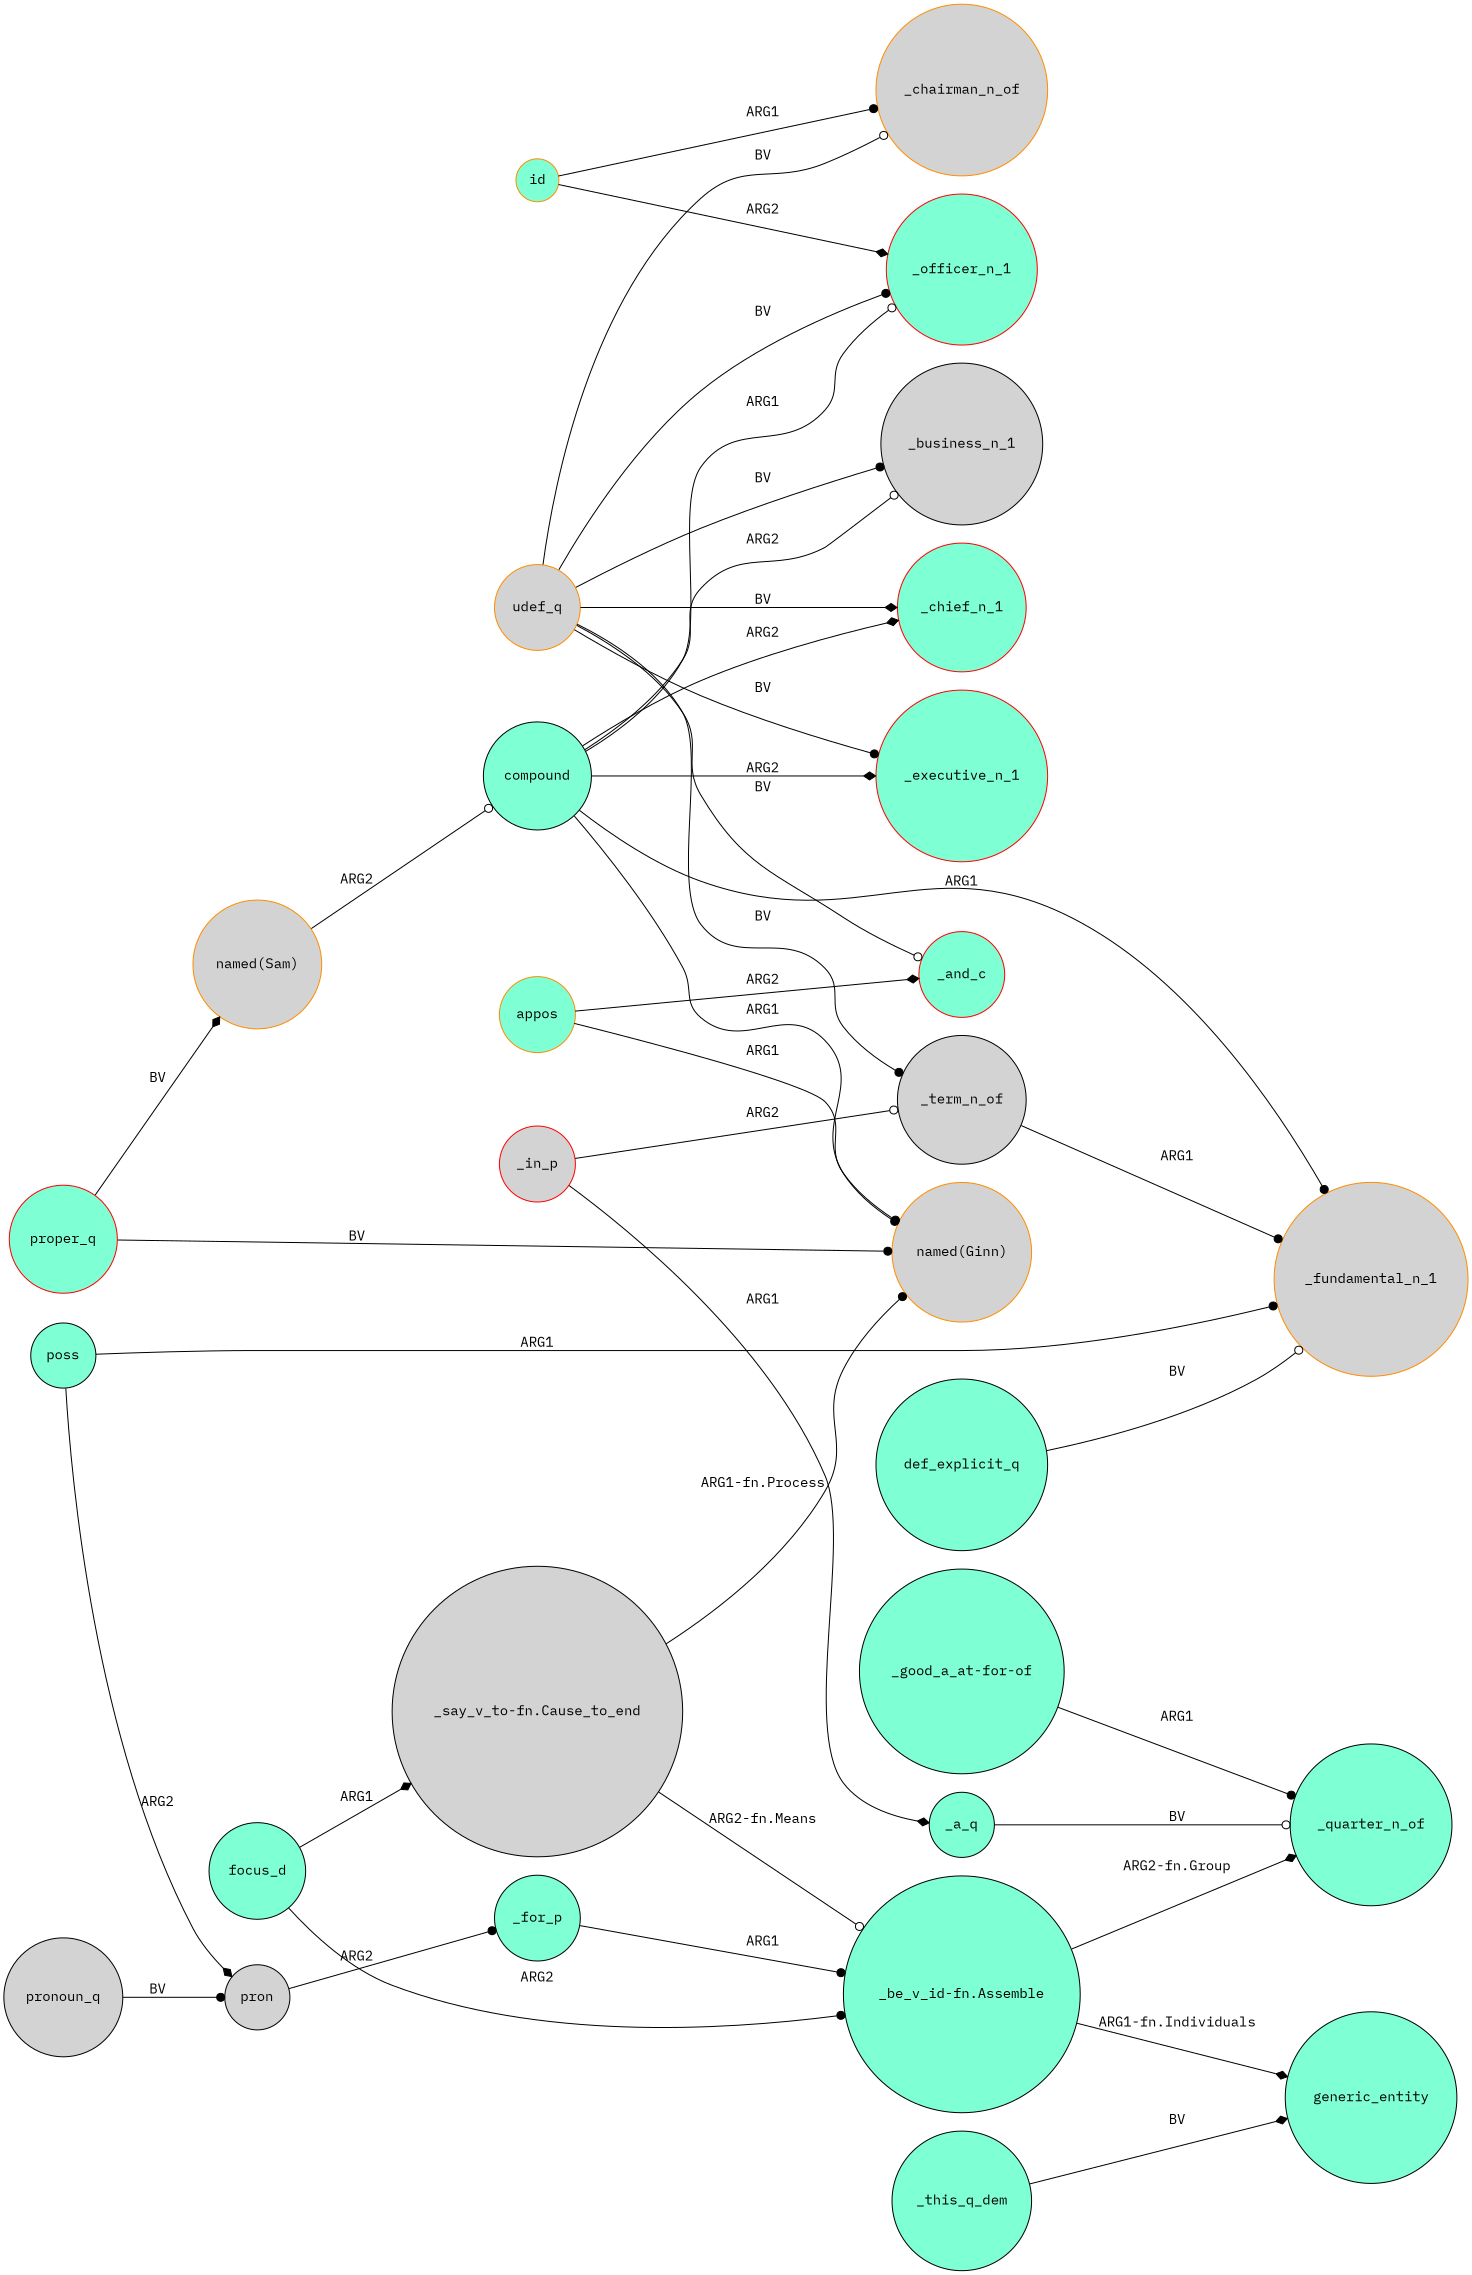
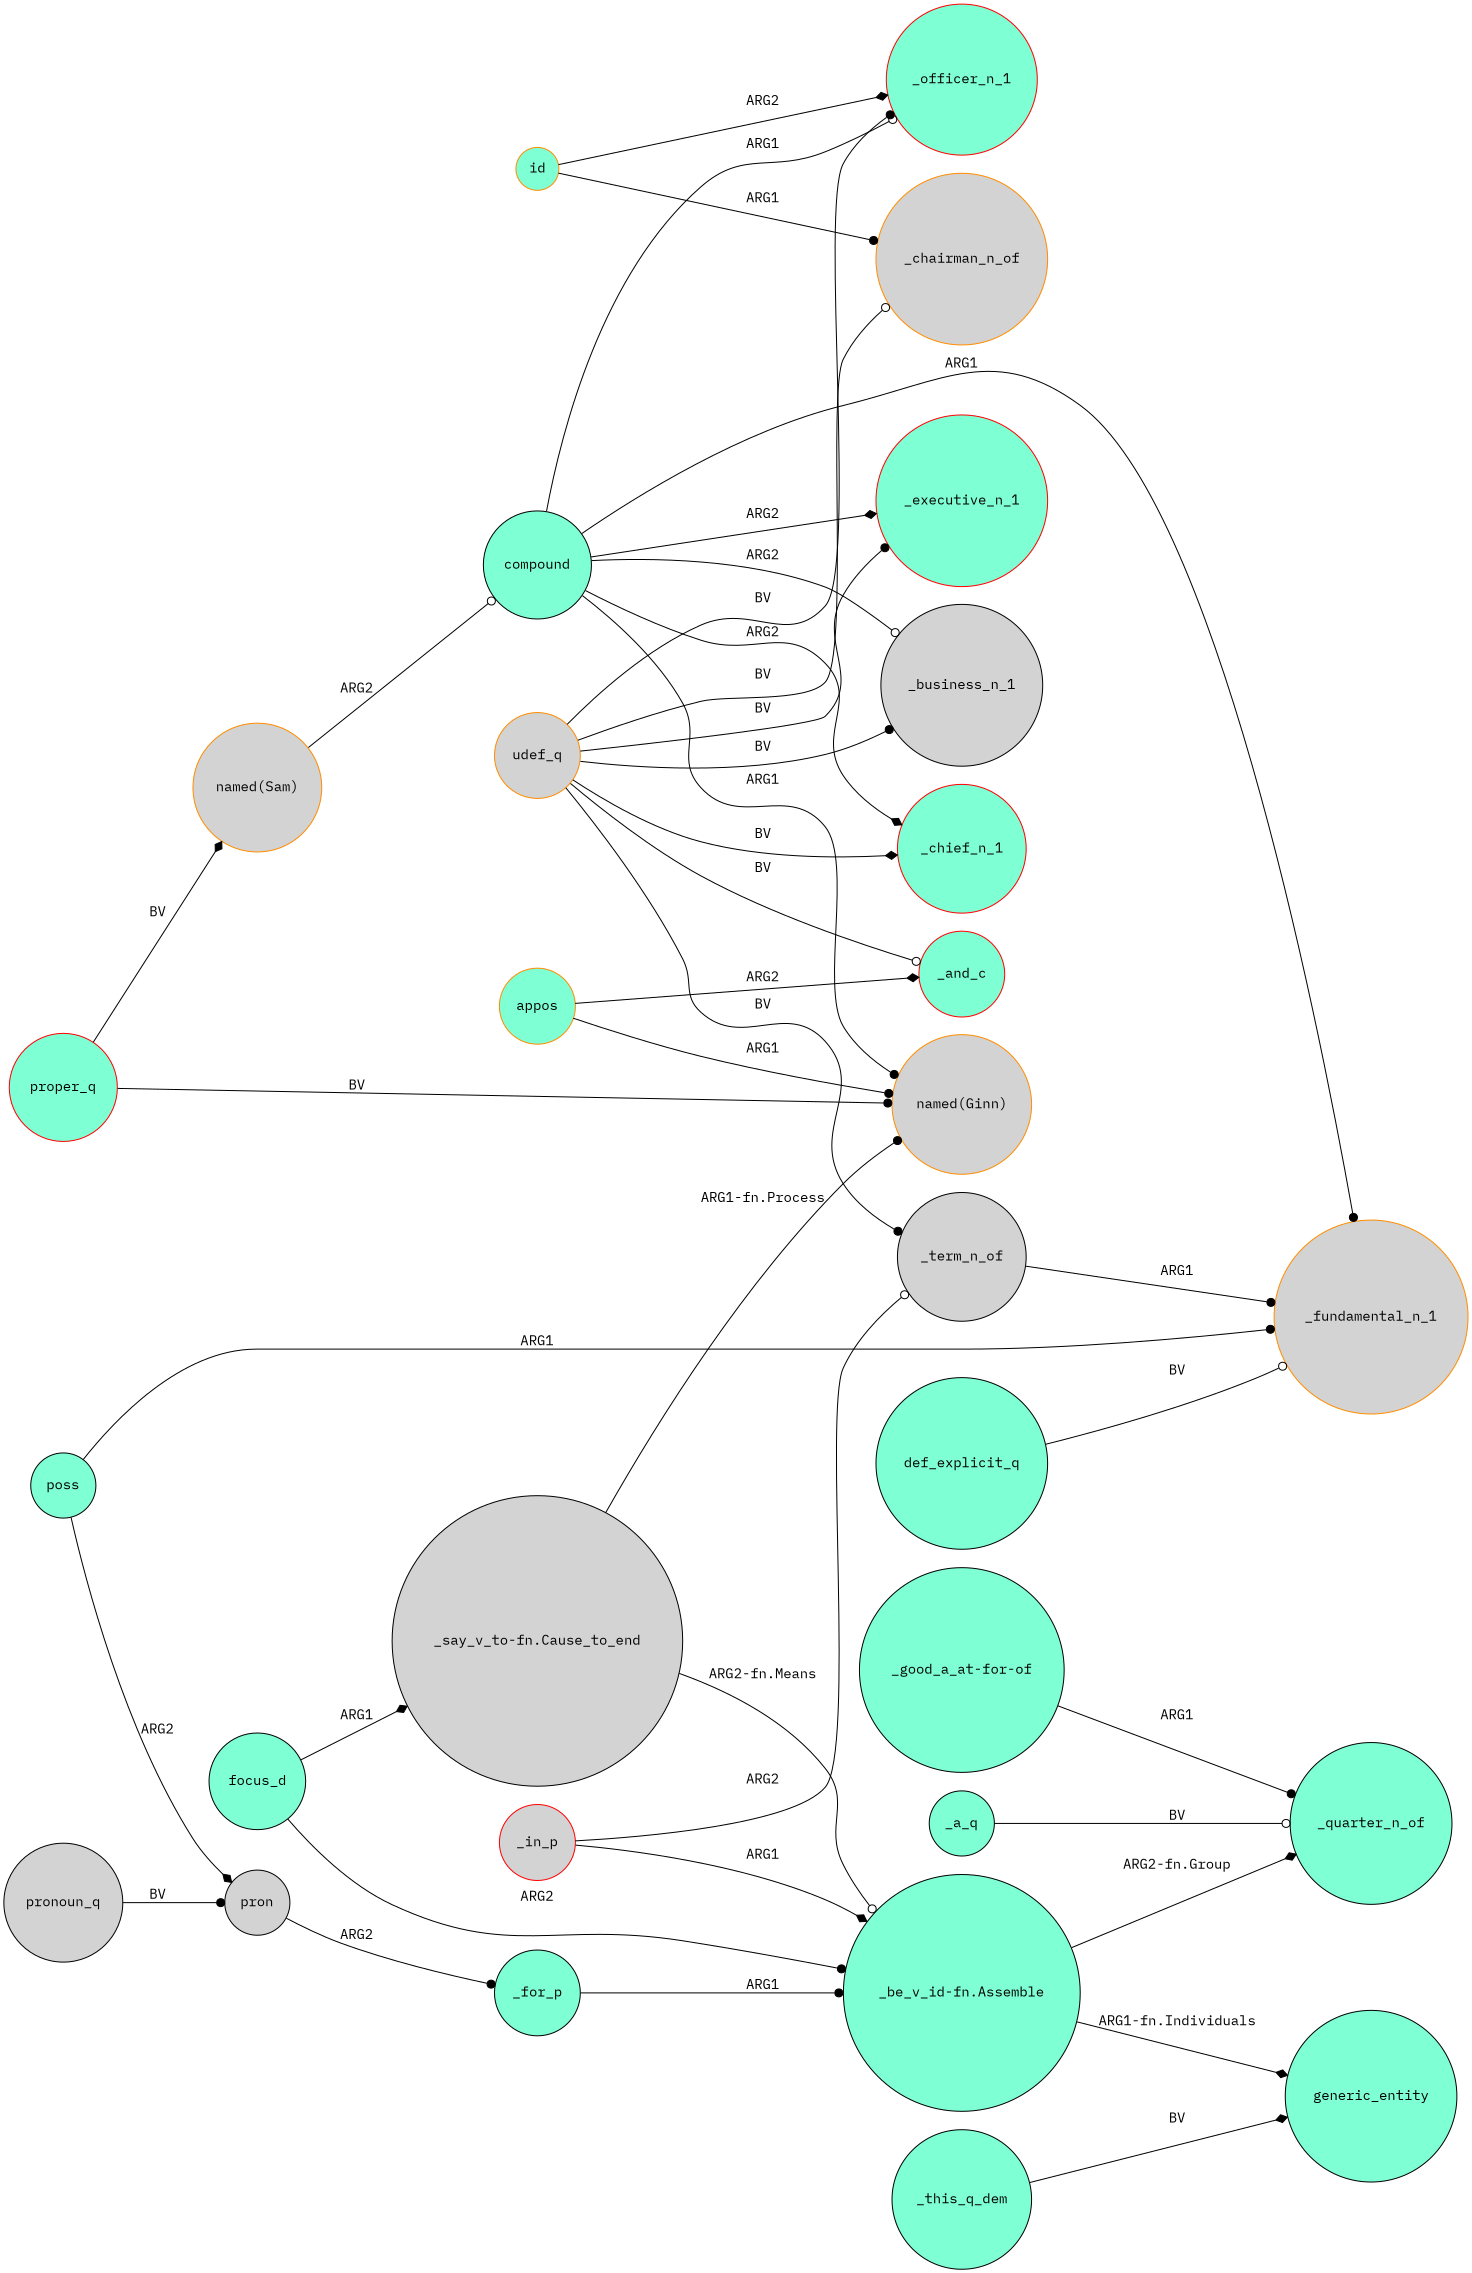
edge "_in_p" -> "_a_q": now "_in_p" -> "_be_v_id-fn.Assemble"
